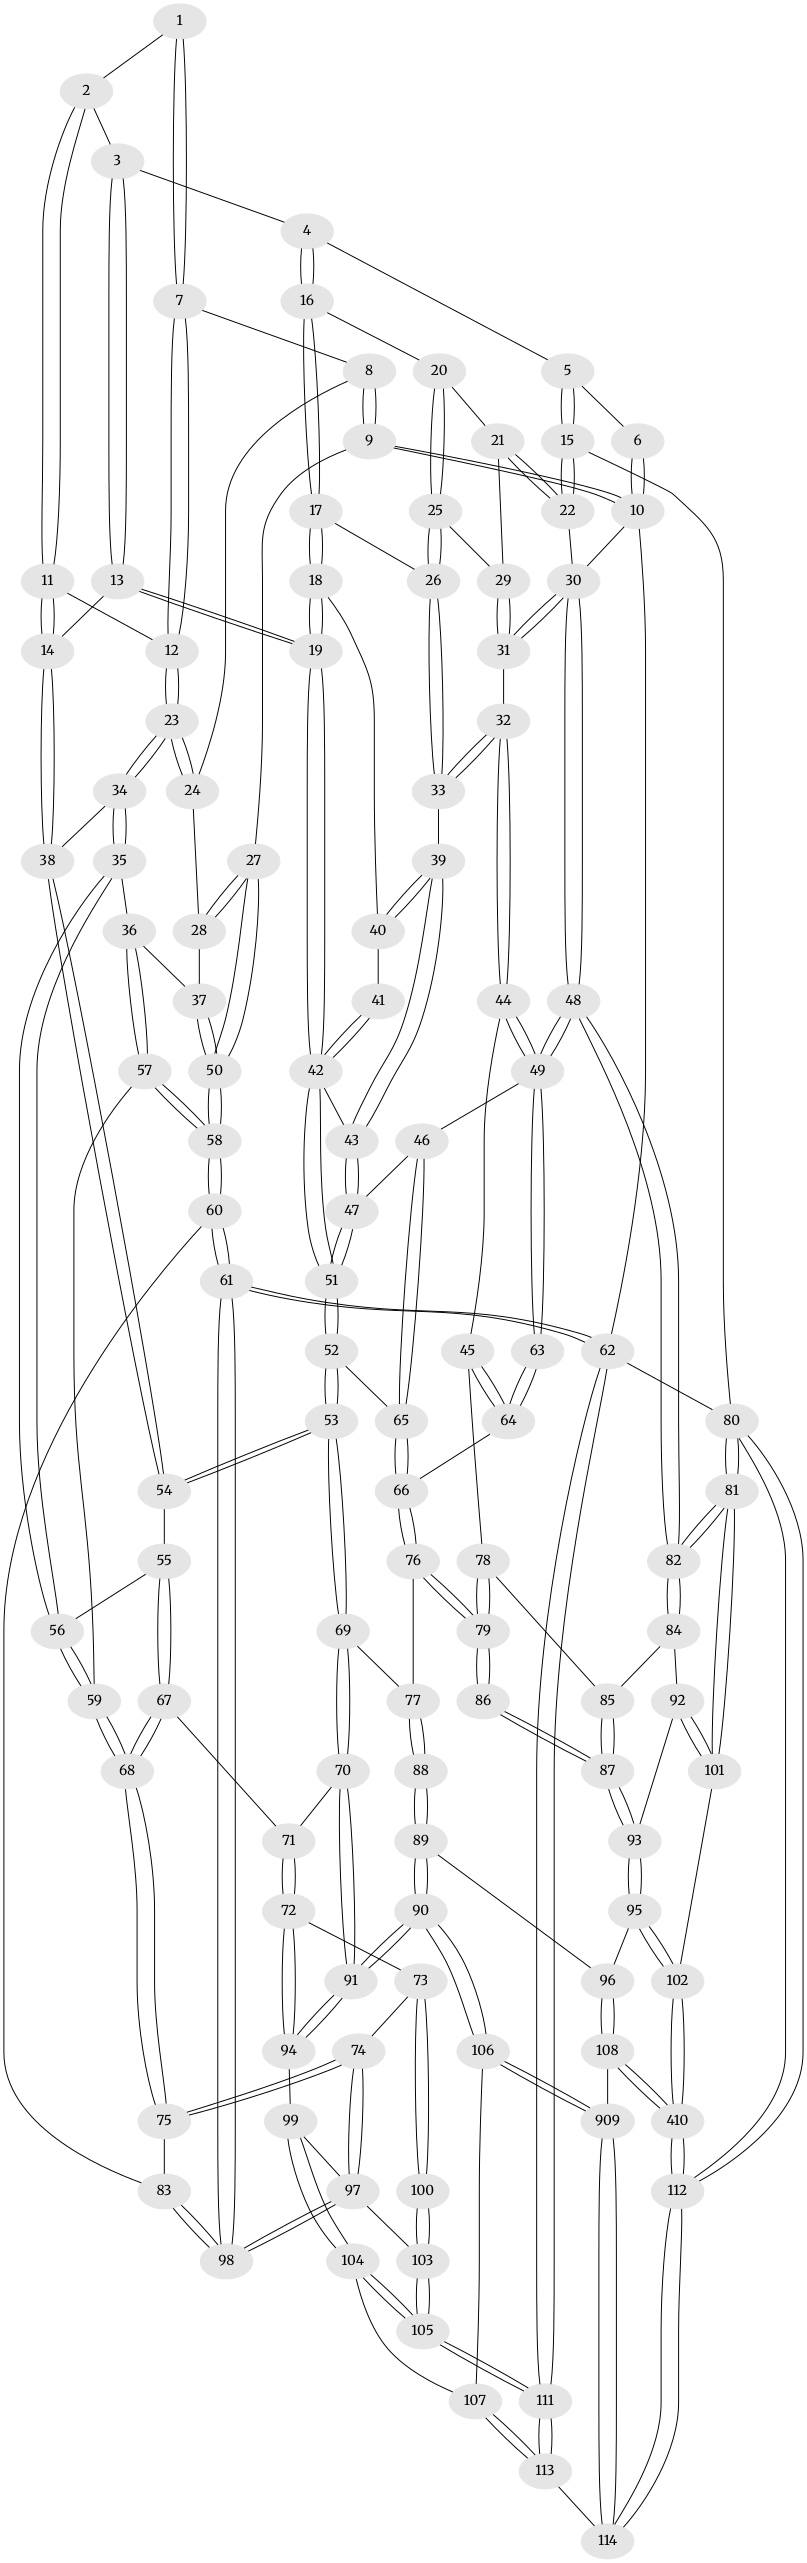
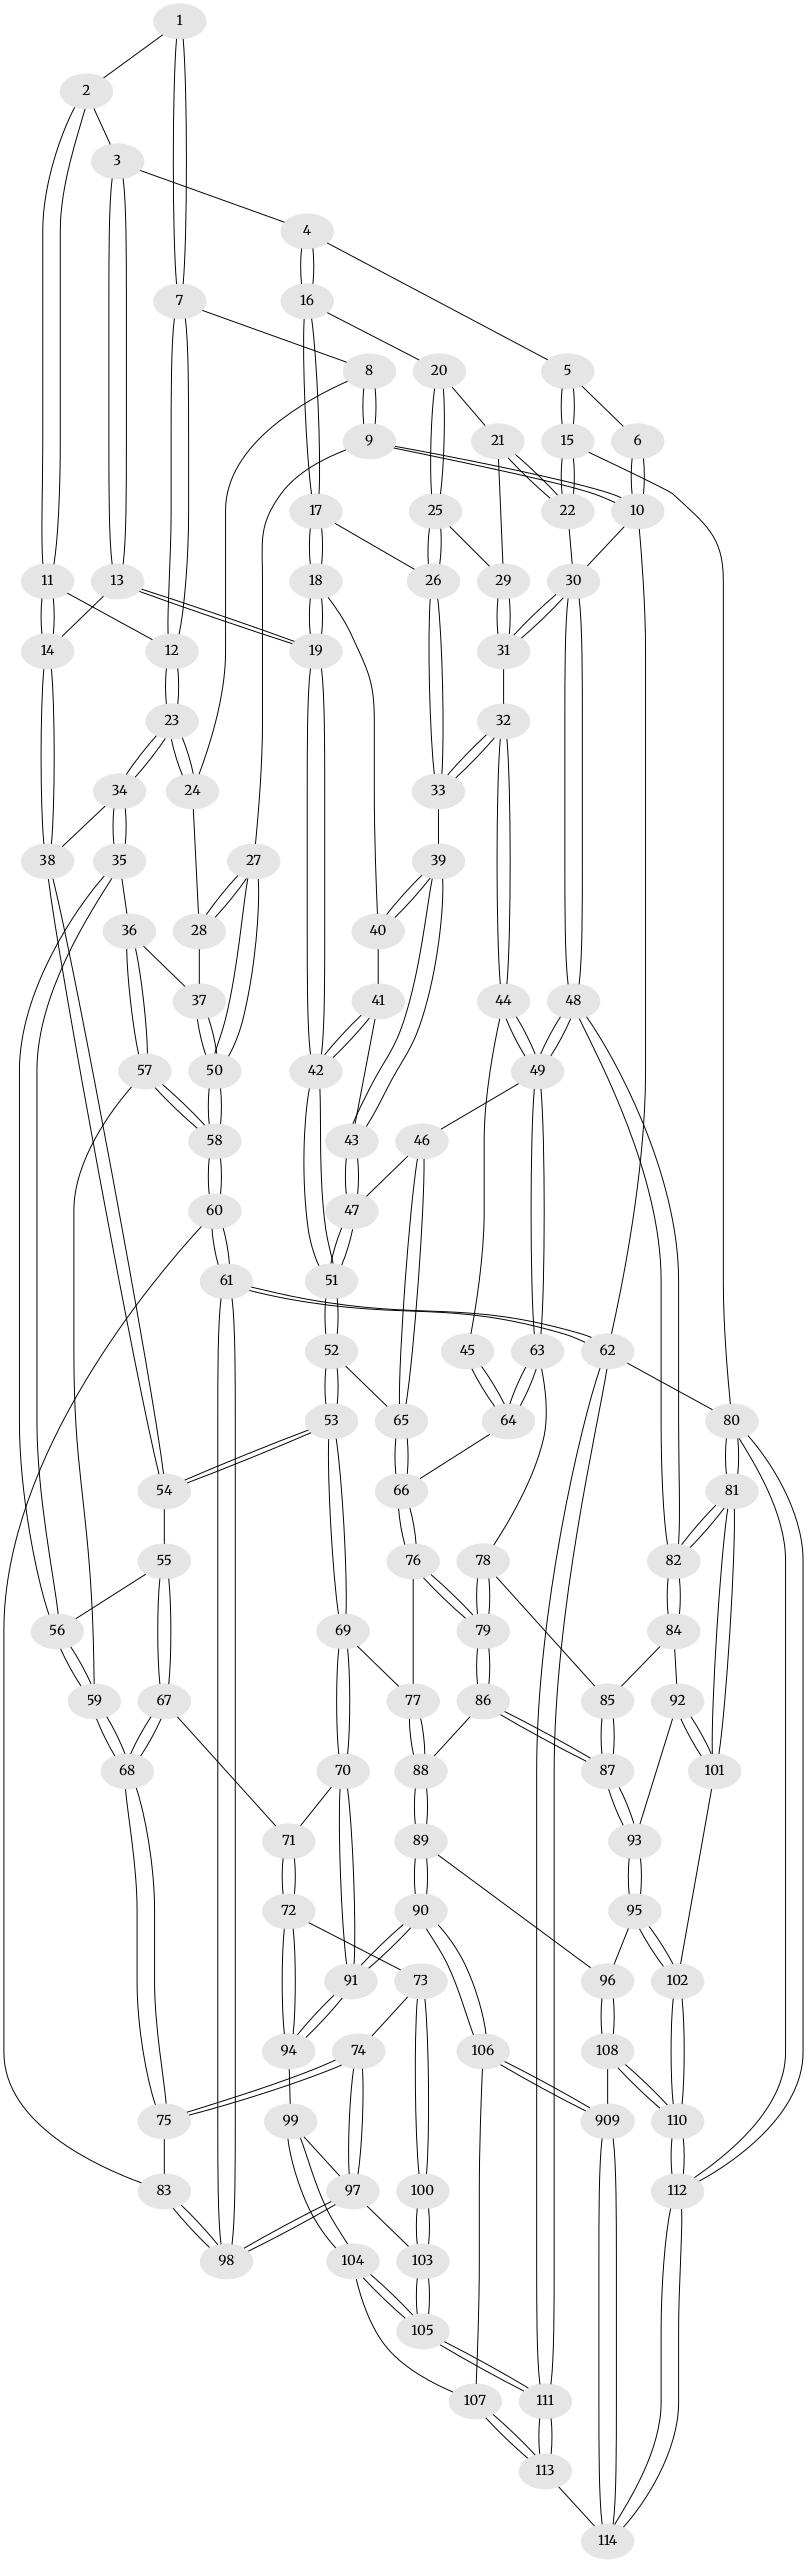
edge "42" -- "43": now "41" -- "43"
edge "45" -- "78": now "63" -- "78"
edge "86" -- "88": added
node "410": label "410" -> "110"
